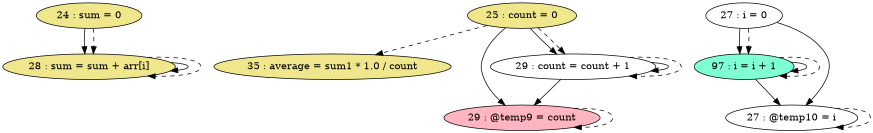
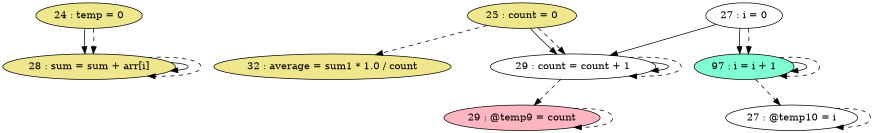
node "24 : sum = 0": label "24 : sum = 0" -> "24 : temp = 0"
edge "27 : i = 0" -> "27 : @temp10 = i": now "27 : i = 0" -> "29 : count = count + 1"
edge "25 : count = 0" -> "29 : @temp9 = count": removed
node "35 : average = sum1 * 1.0 / count": label "35 : average = sum1 * 1.0 / count" -> "32 : average = sum1 * 1.0 / count"
edge "29 : count = count + 1" -> "29 : @temp9 = count": style solid -> dashed
edge "97 : i = i + 1" -> "27 : @temp10 = i": style solid -> dashed
